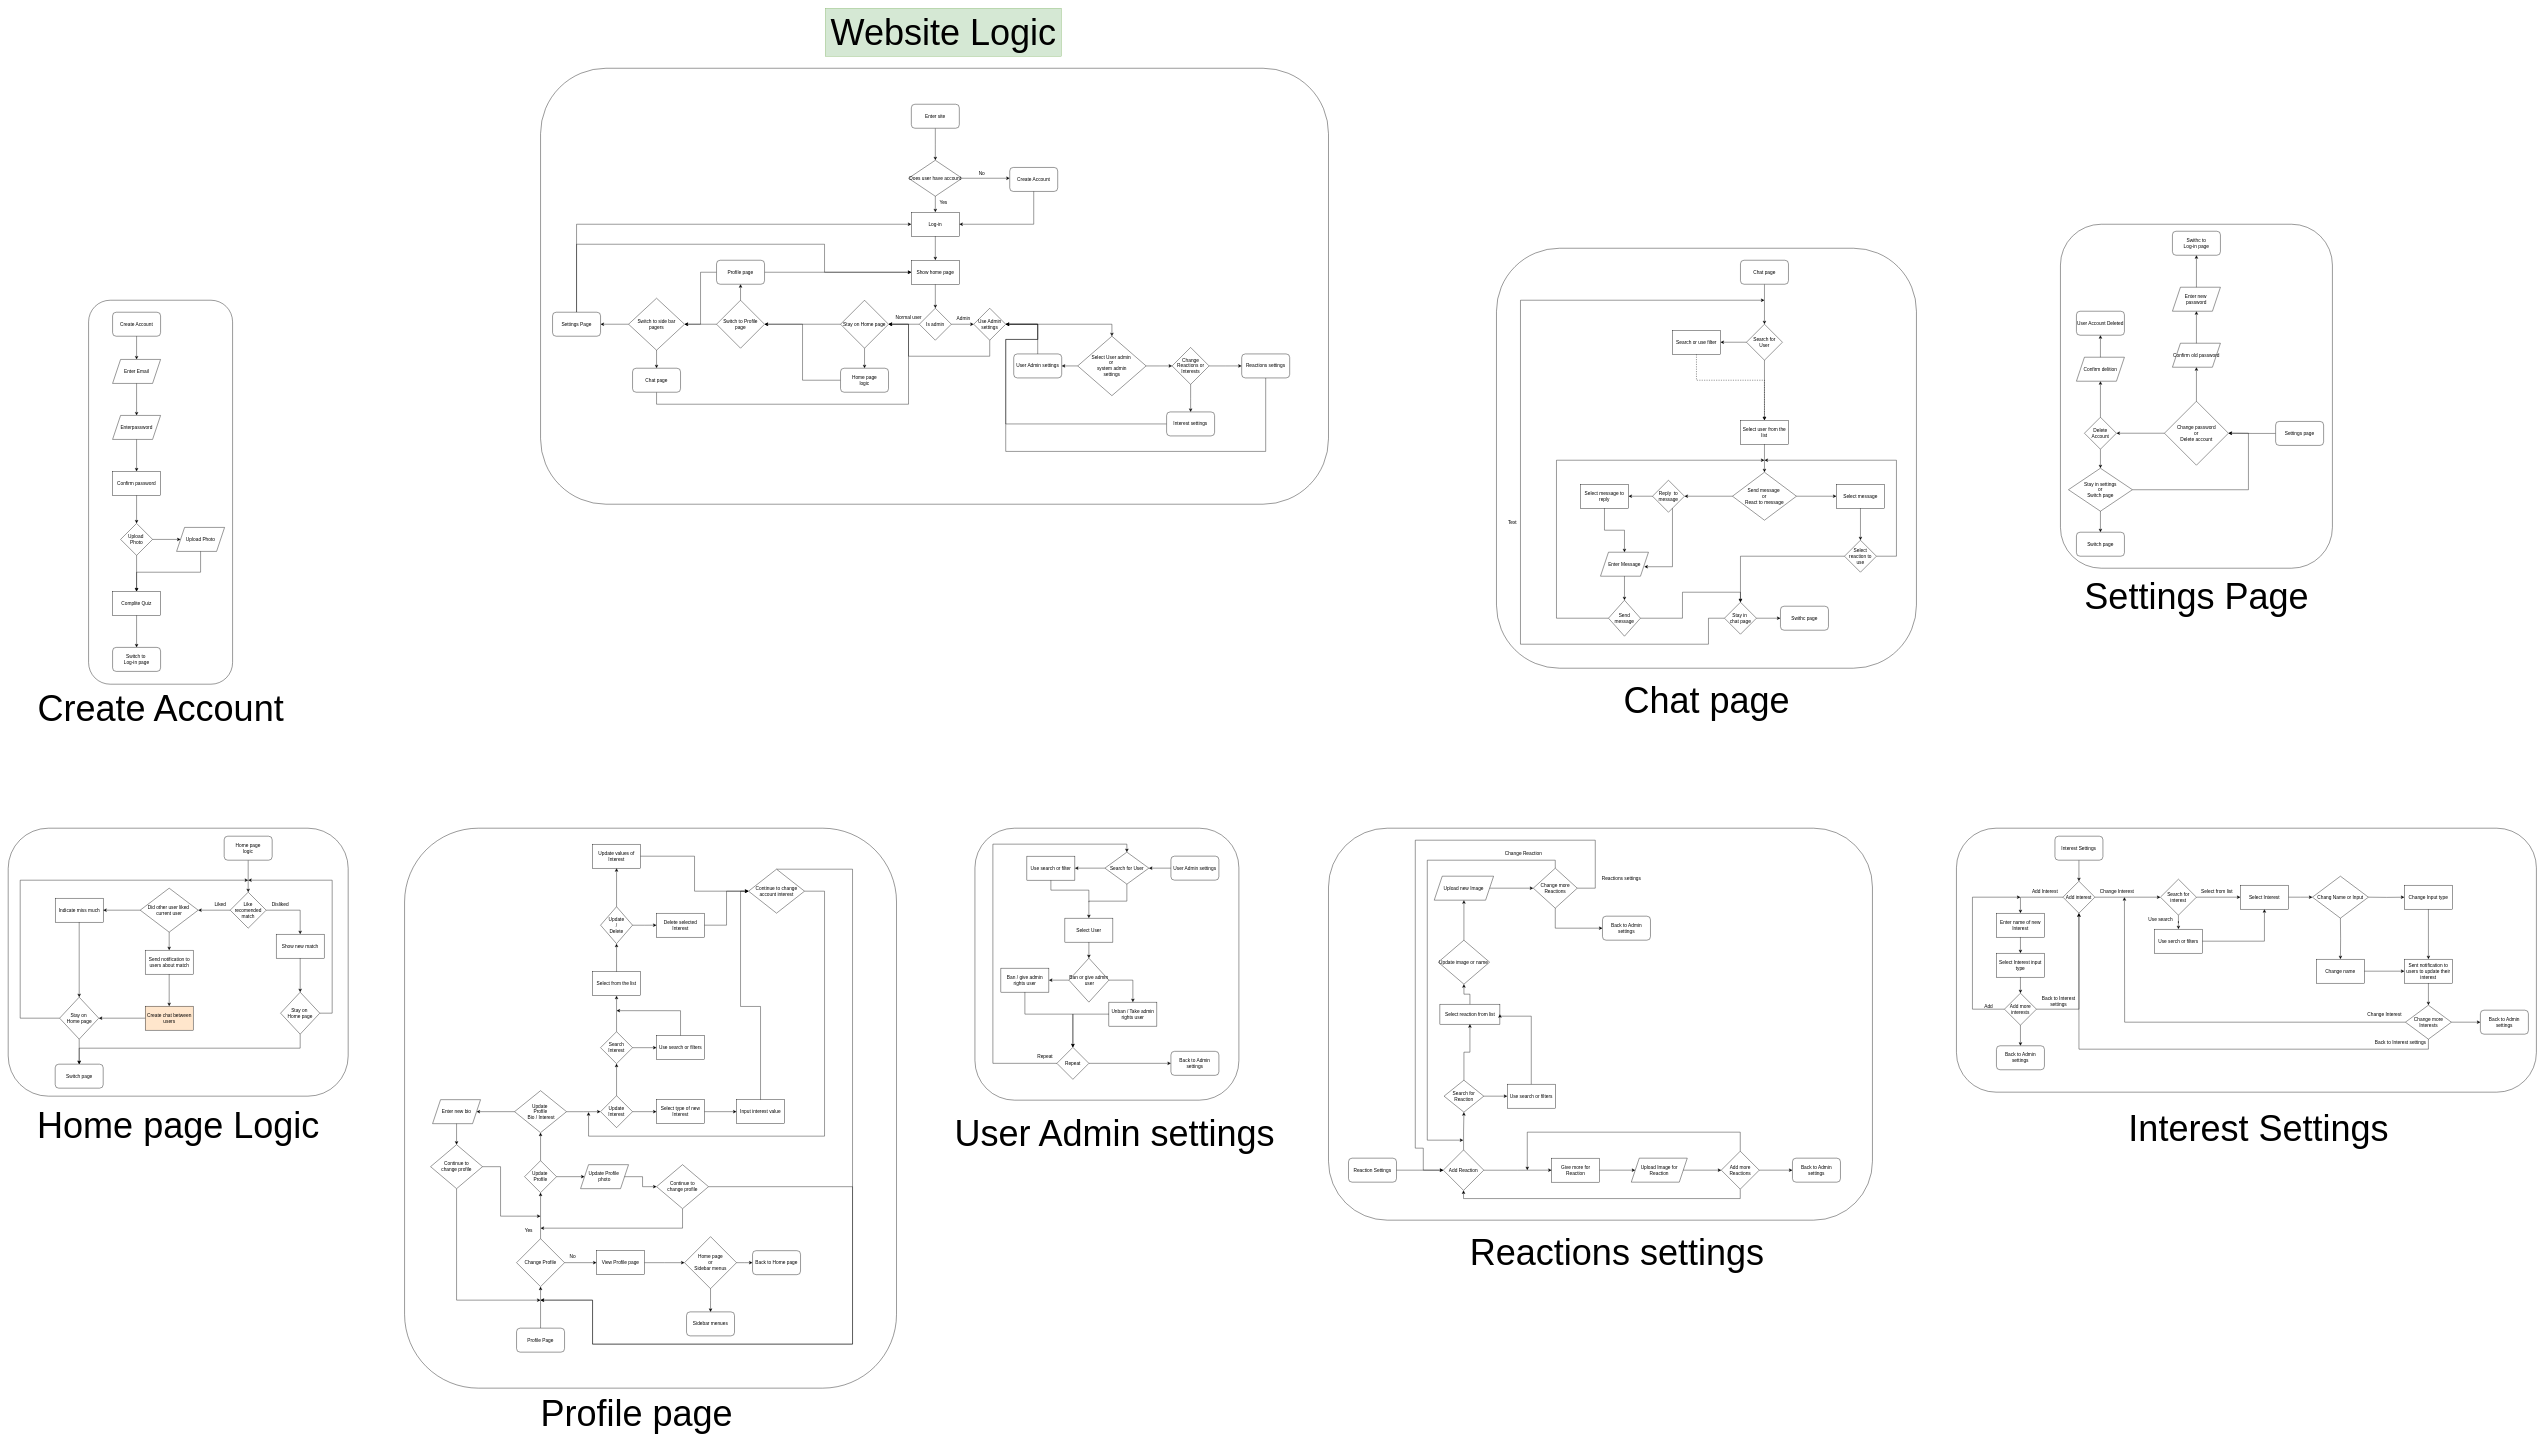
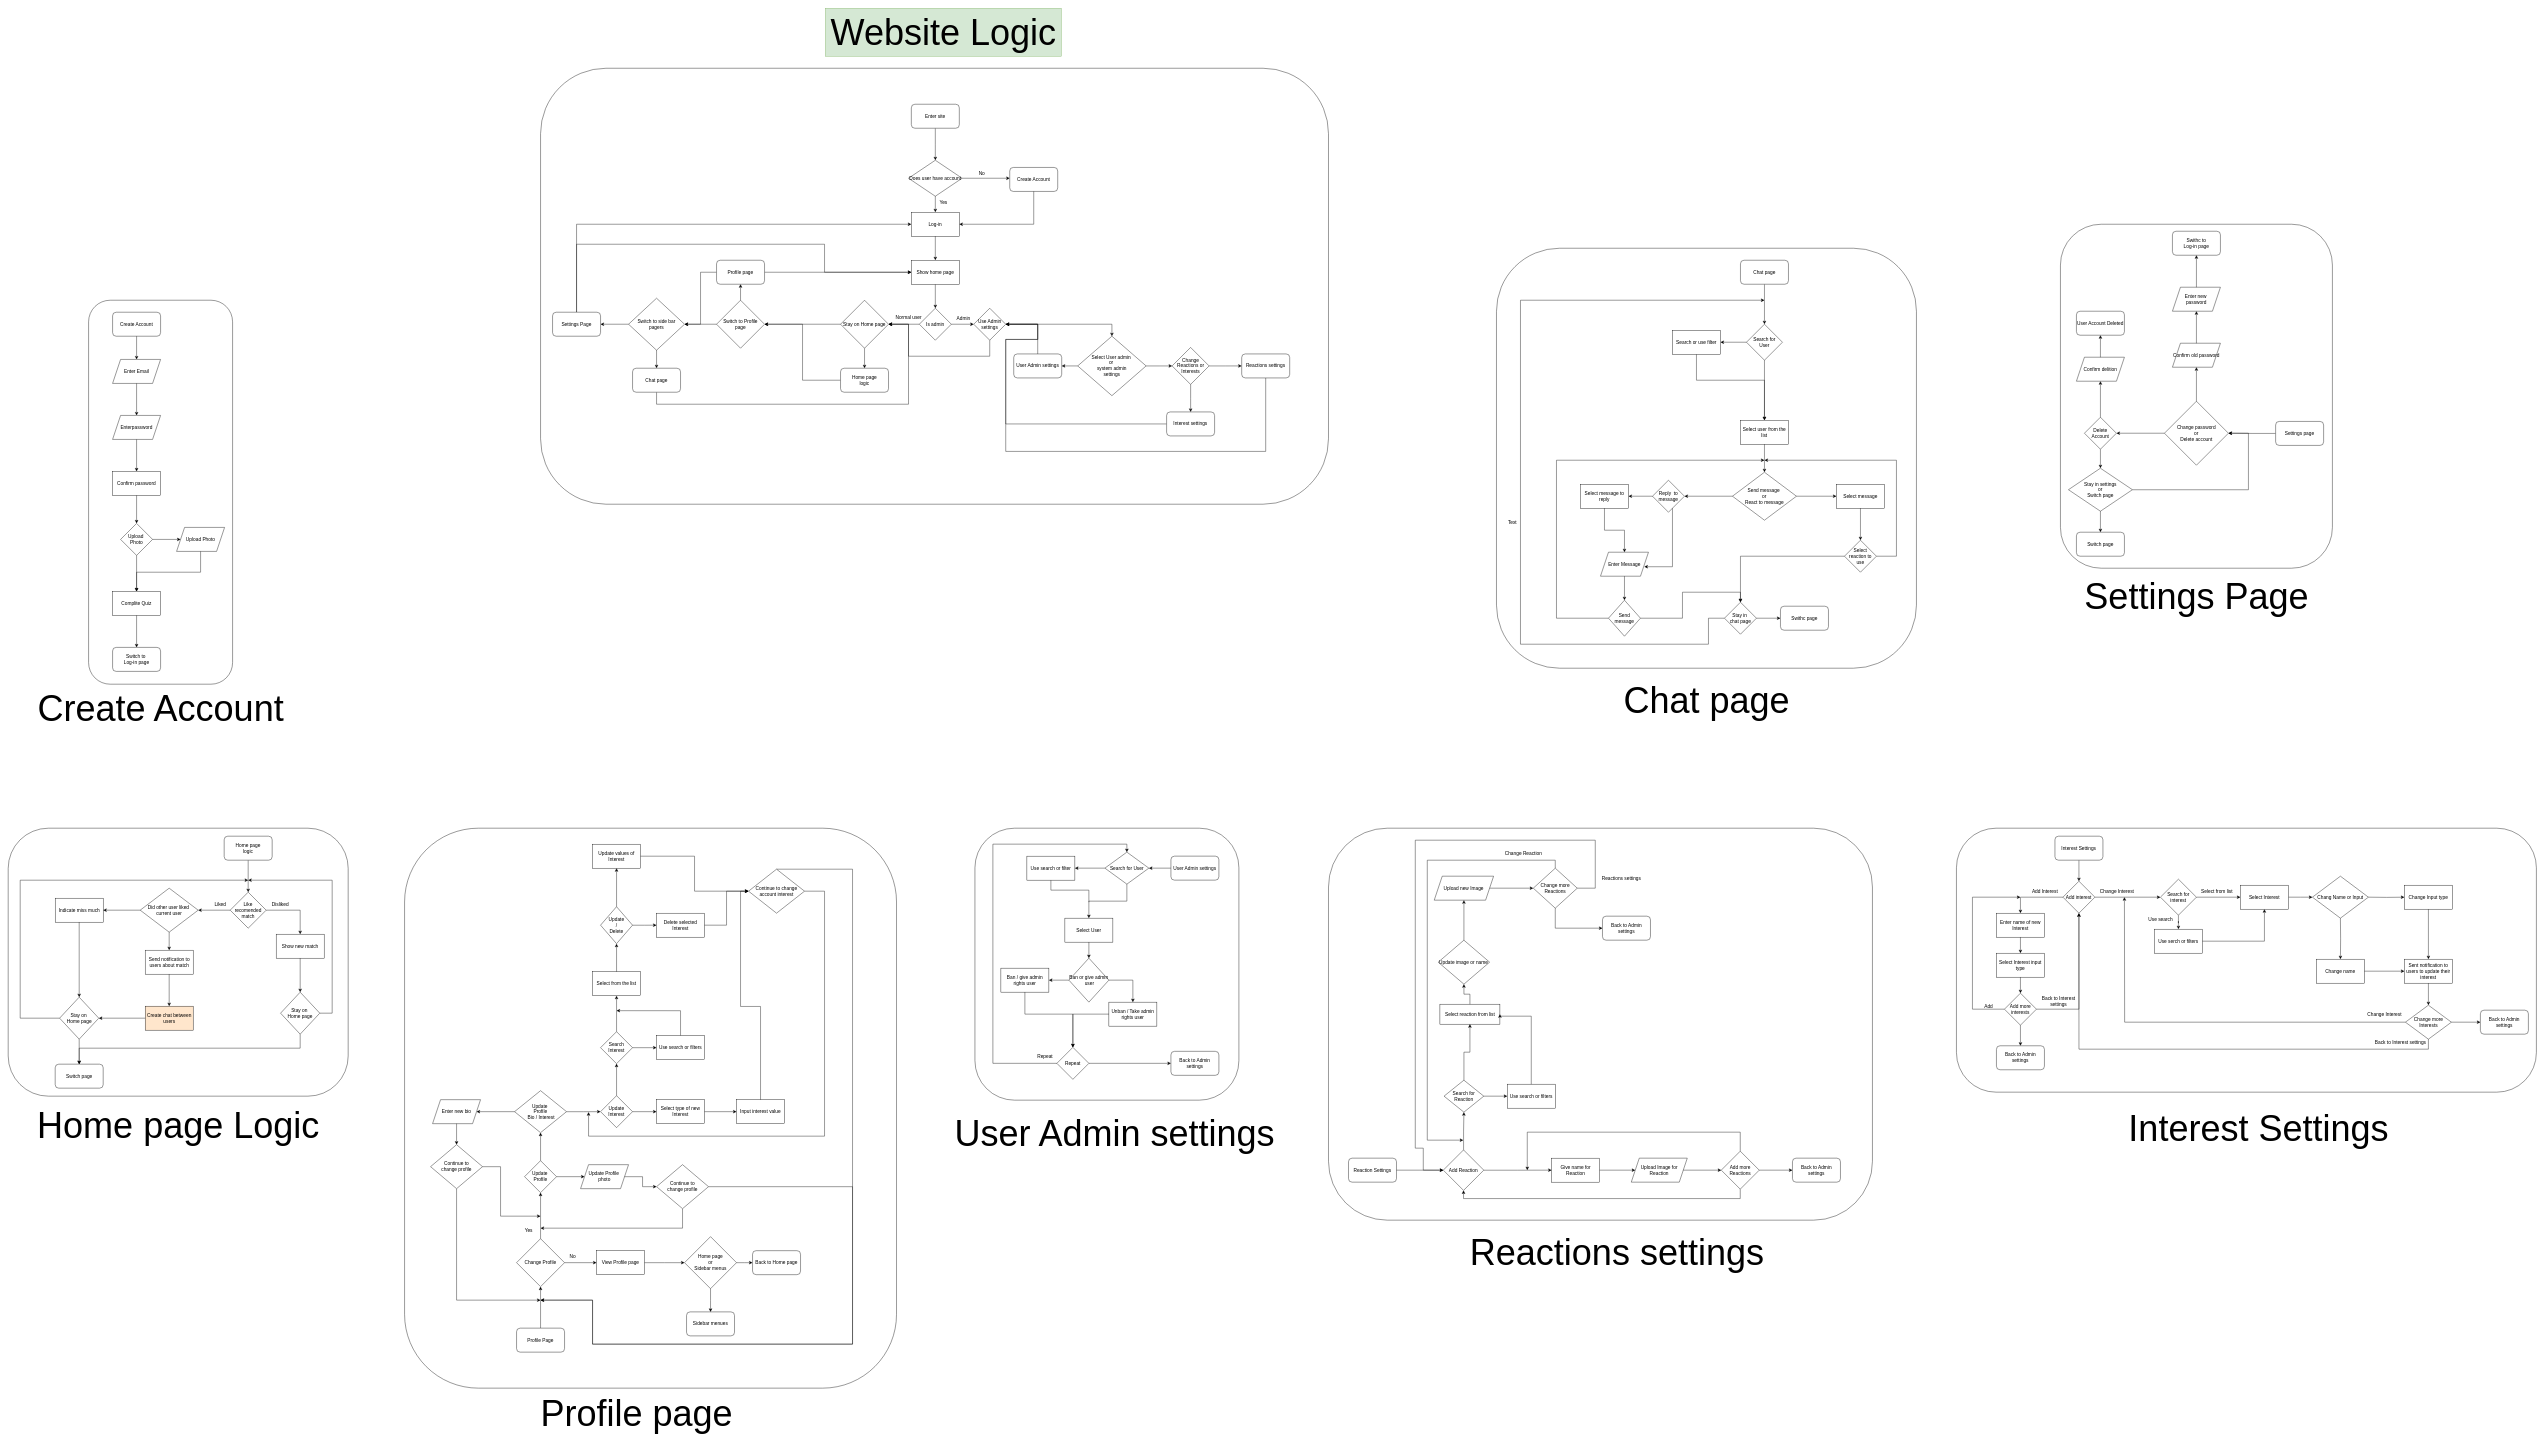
edge "Search or use filter" -> "Select user from the list": style dashed -> solid
node "Give more for Reaction": label "Give more for Reaction" -> "Give name for Reaction"
